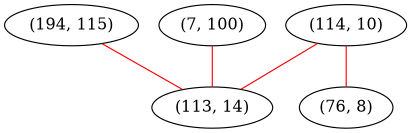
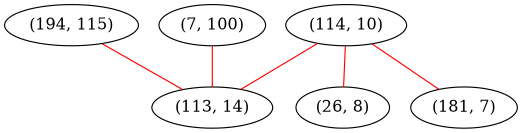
node "(76, 8)": label "(76, 8)" -> "(26, 8)"
node "(181, 7)": added
